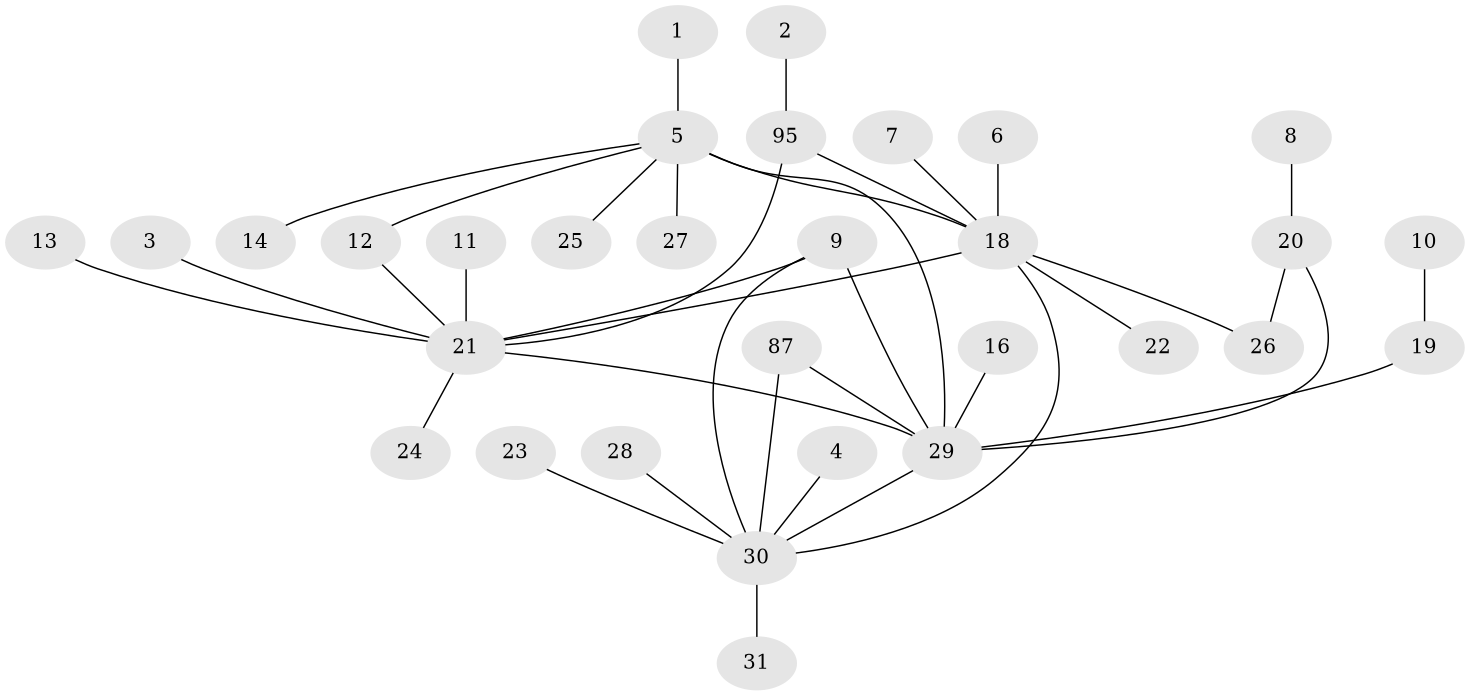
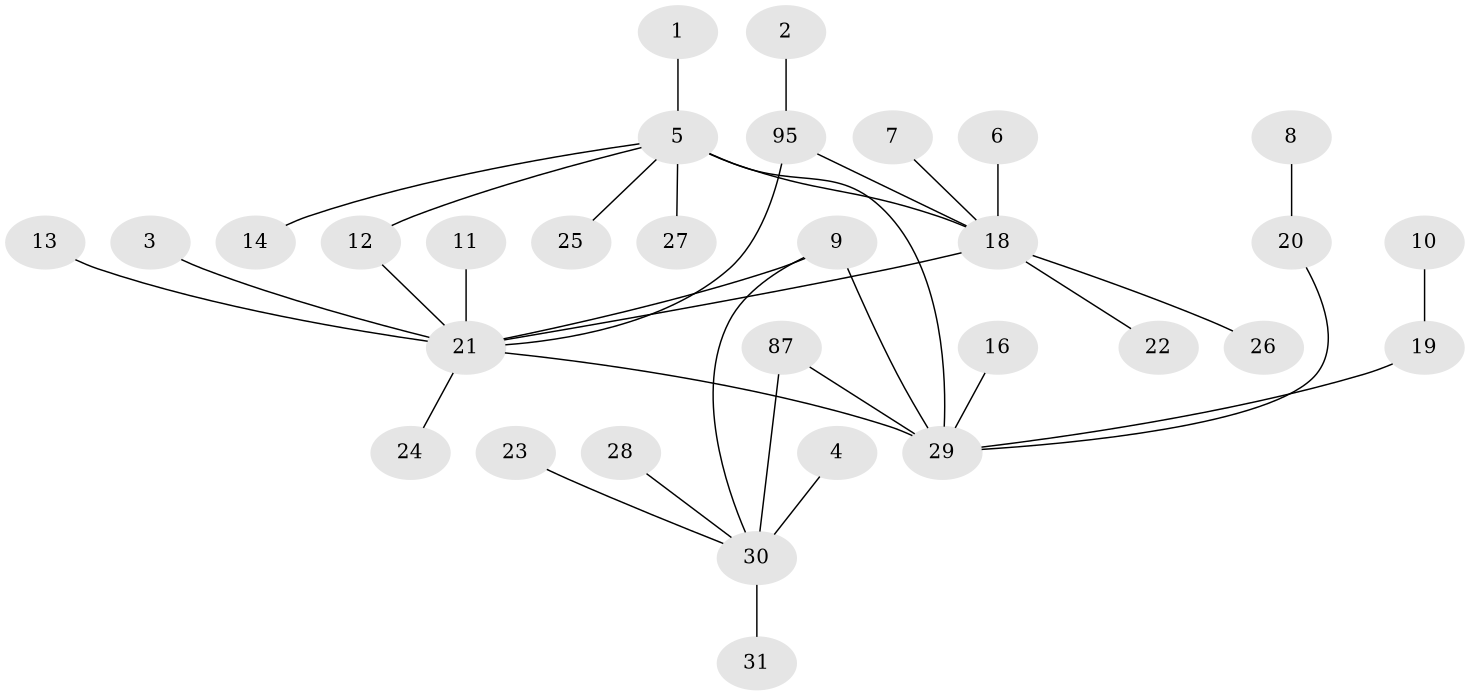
edge "20" -- "26": removed
edge "18" -- "30": removed
edge "29" -- "30": removed
